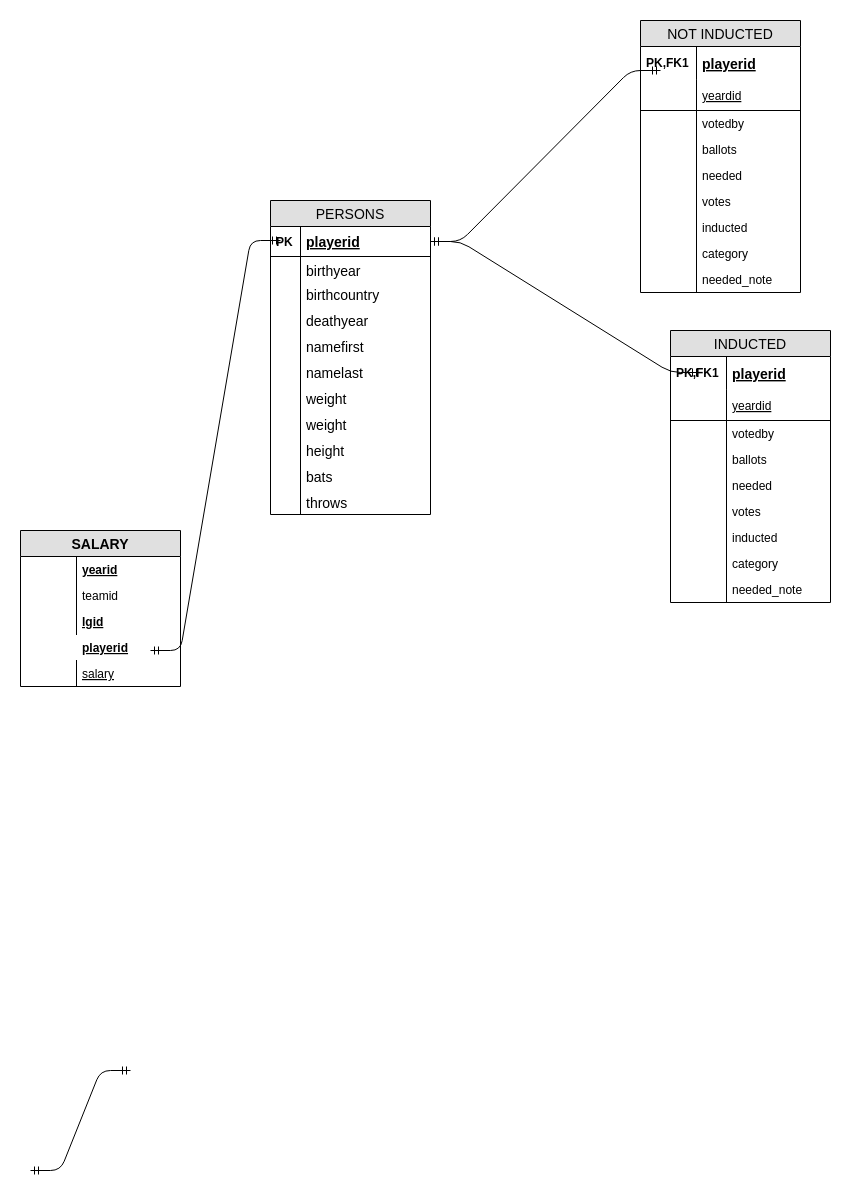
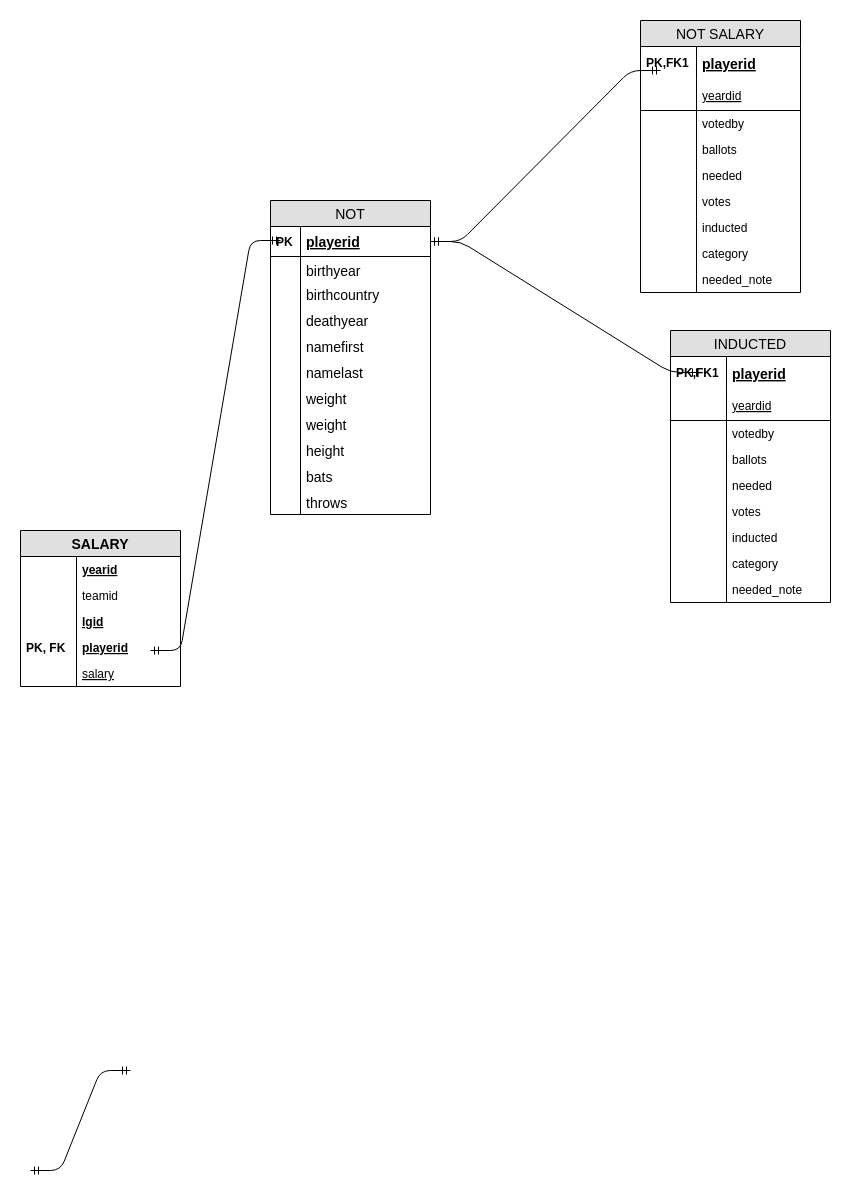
node "NOT INDUCTED": label "NOT INDUCTED" -> "NOT SALARY"
node "PERSONS": label "PERSONS" -> "NOT"
node "PK, FK": added
